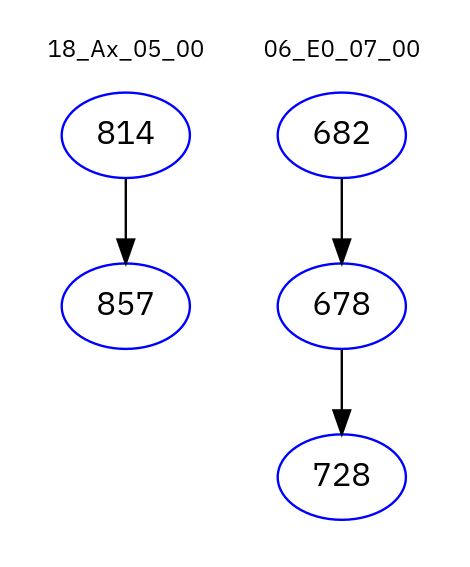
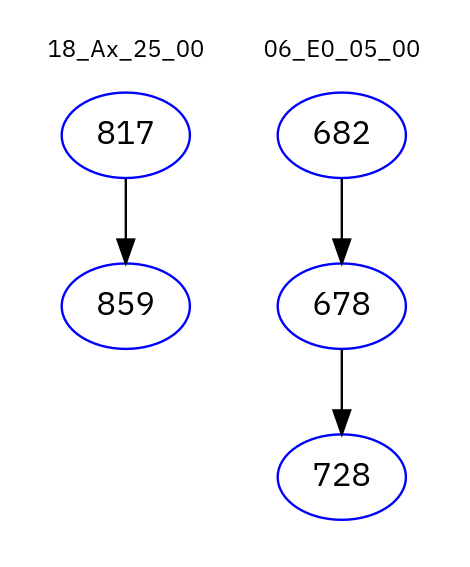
cluster "18_Ax_05_00": label "18_Ax_05_00" -> "18_Ax_25_00"
cluster "06_E0_07_00": label "06_E0_07_00" -> "06_E0_05_00"
node "814": label "814" -> "817"
node "857": label "857" -> "859"
